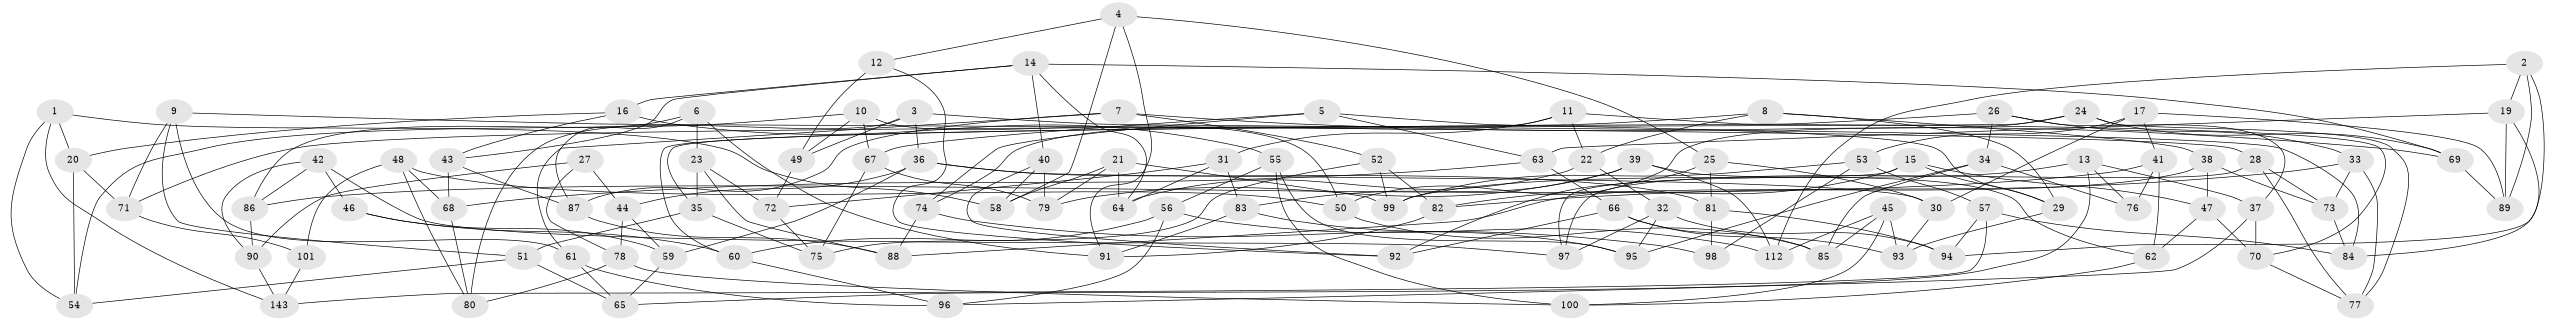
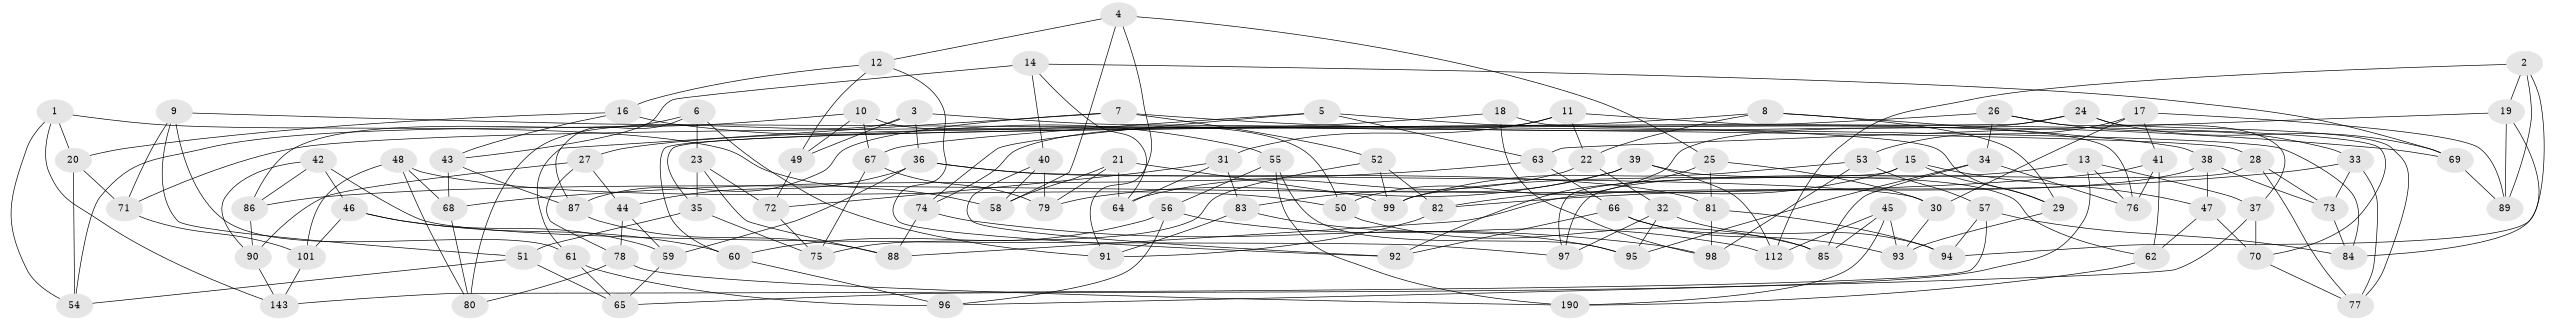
edge "14" -- "16": now "12" -- "16"
node "18": added
edge "46" -- "101": added
node "100": label "100" -> "190"
